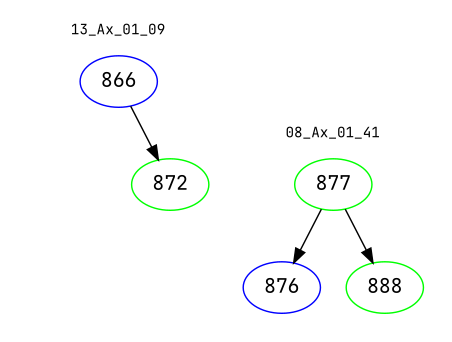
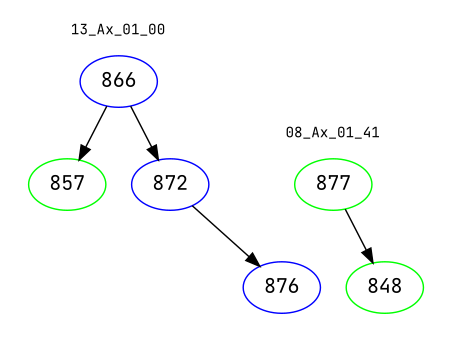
cluster "13_Ax_01_09": label "13_Ax_01_09" -> "13_Ax_01_00"
node "857": added
node "872": color green -> blue
edge "877" -> "876": now "872" -> "876"
node "888": label "888" -> "848"
